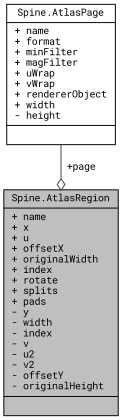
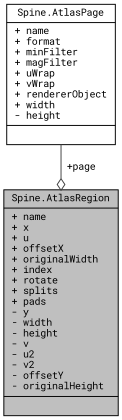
node "Spine.AtlasRegion": text "- index" -> "- height"
